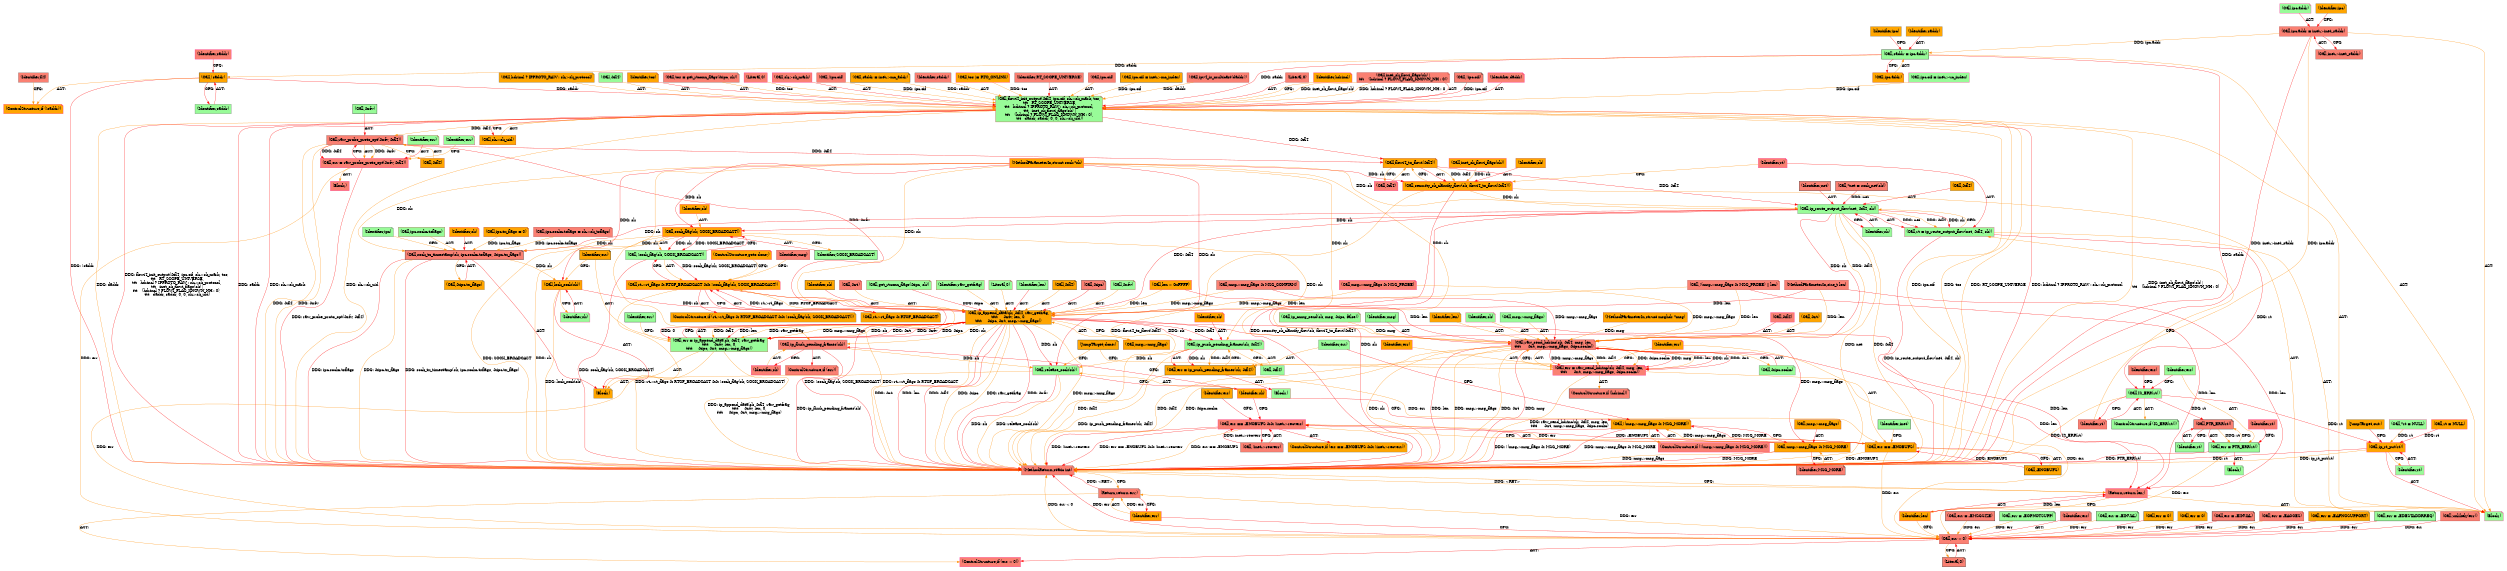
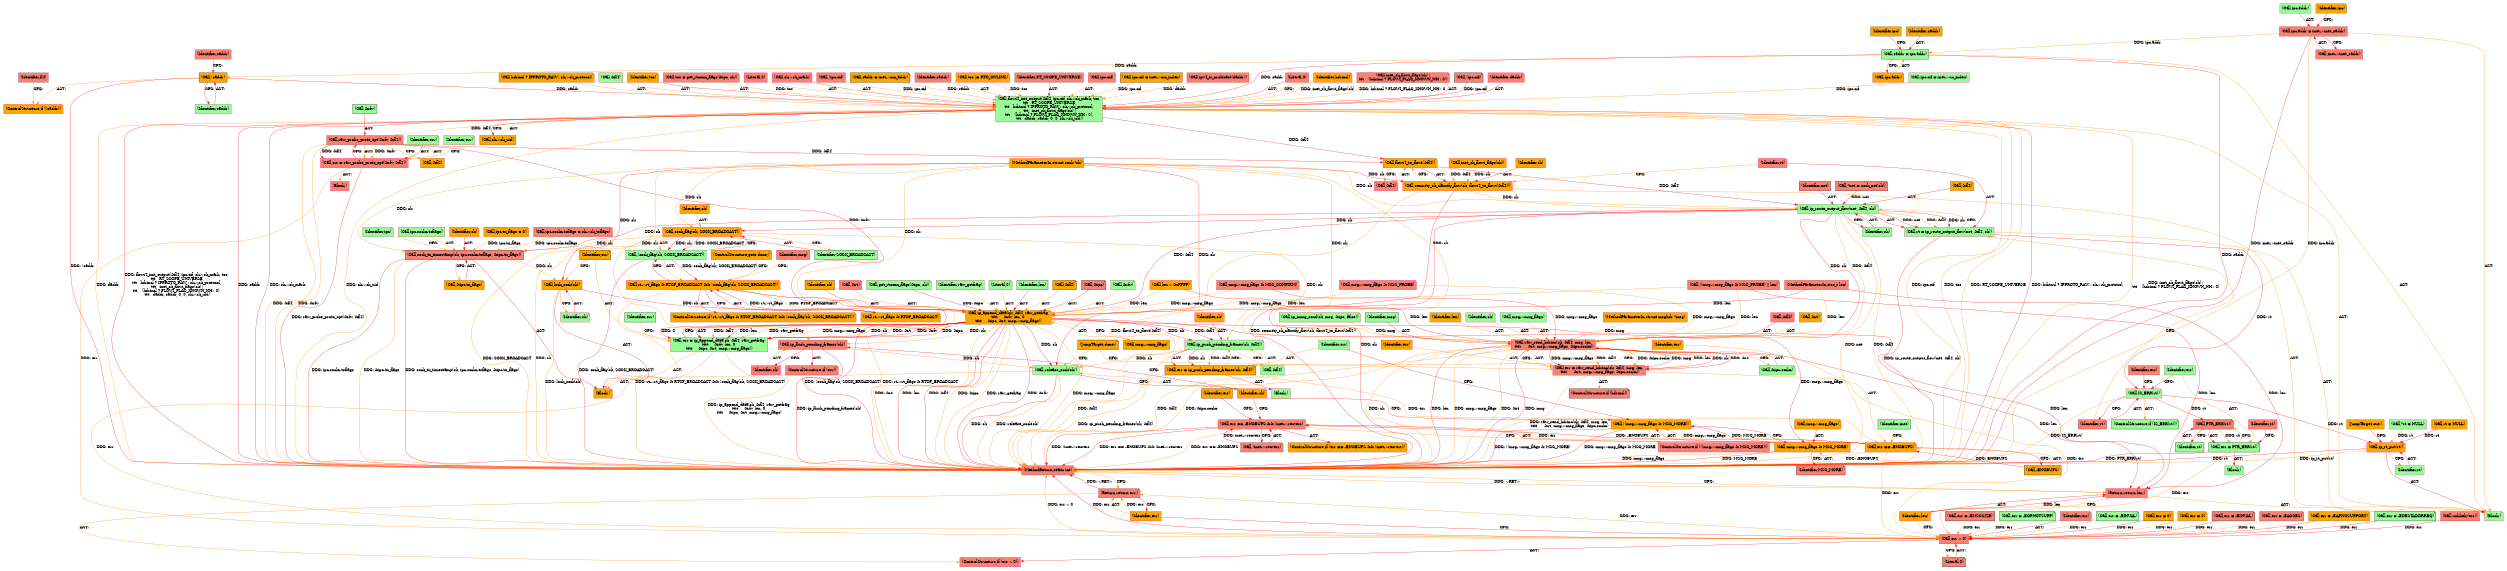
edge "(MethodParameterIn,struct sock *sk)" -> "(Call,sock_flag(sk, SOCK_BROADCAST))": color red -> darkorange
node "(ControlStructure,goto done;)": color deeppink -> brown
